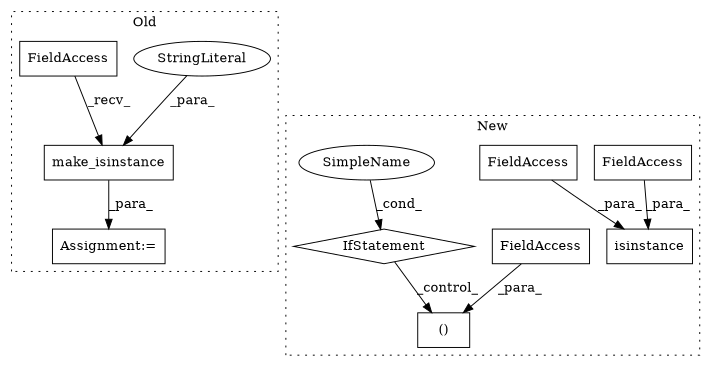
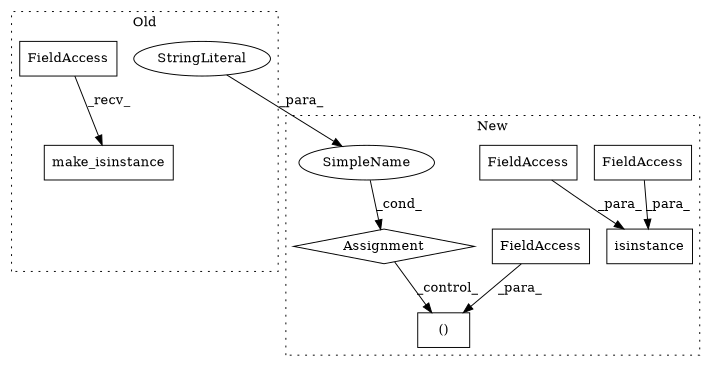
edge "StringLiteral" -> "make_isinstance": now "StringLiteral" -> "SimpleName"
node "Assignment:=": removed
node "IfStatement": label "IfStatement" -> "Assignment"
